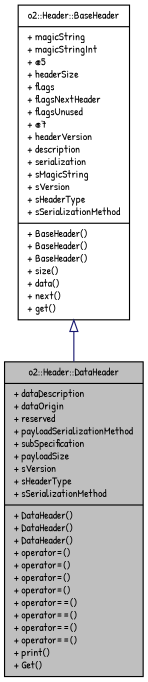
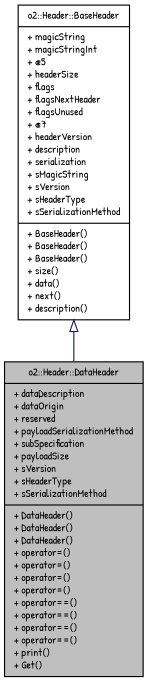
node "o2::Header::BaseHeader": text "+ get()" -> "+ description()"
